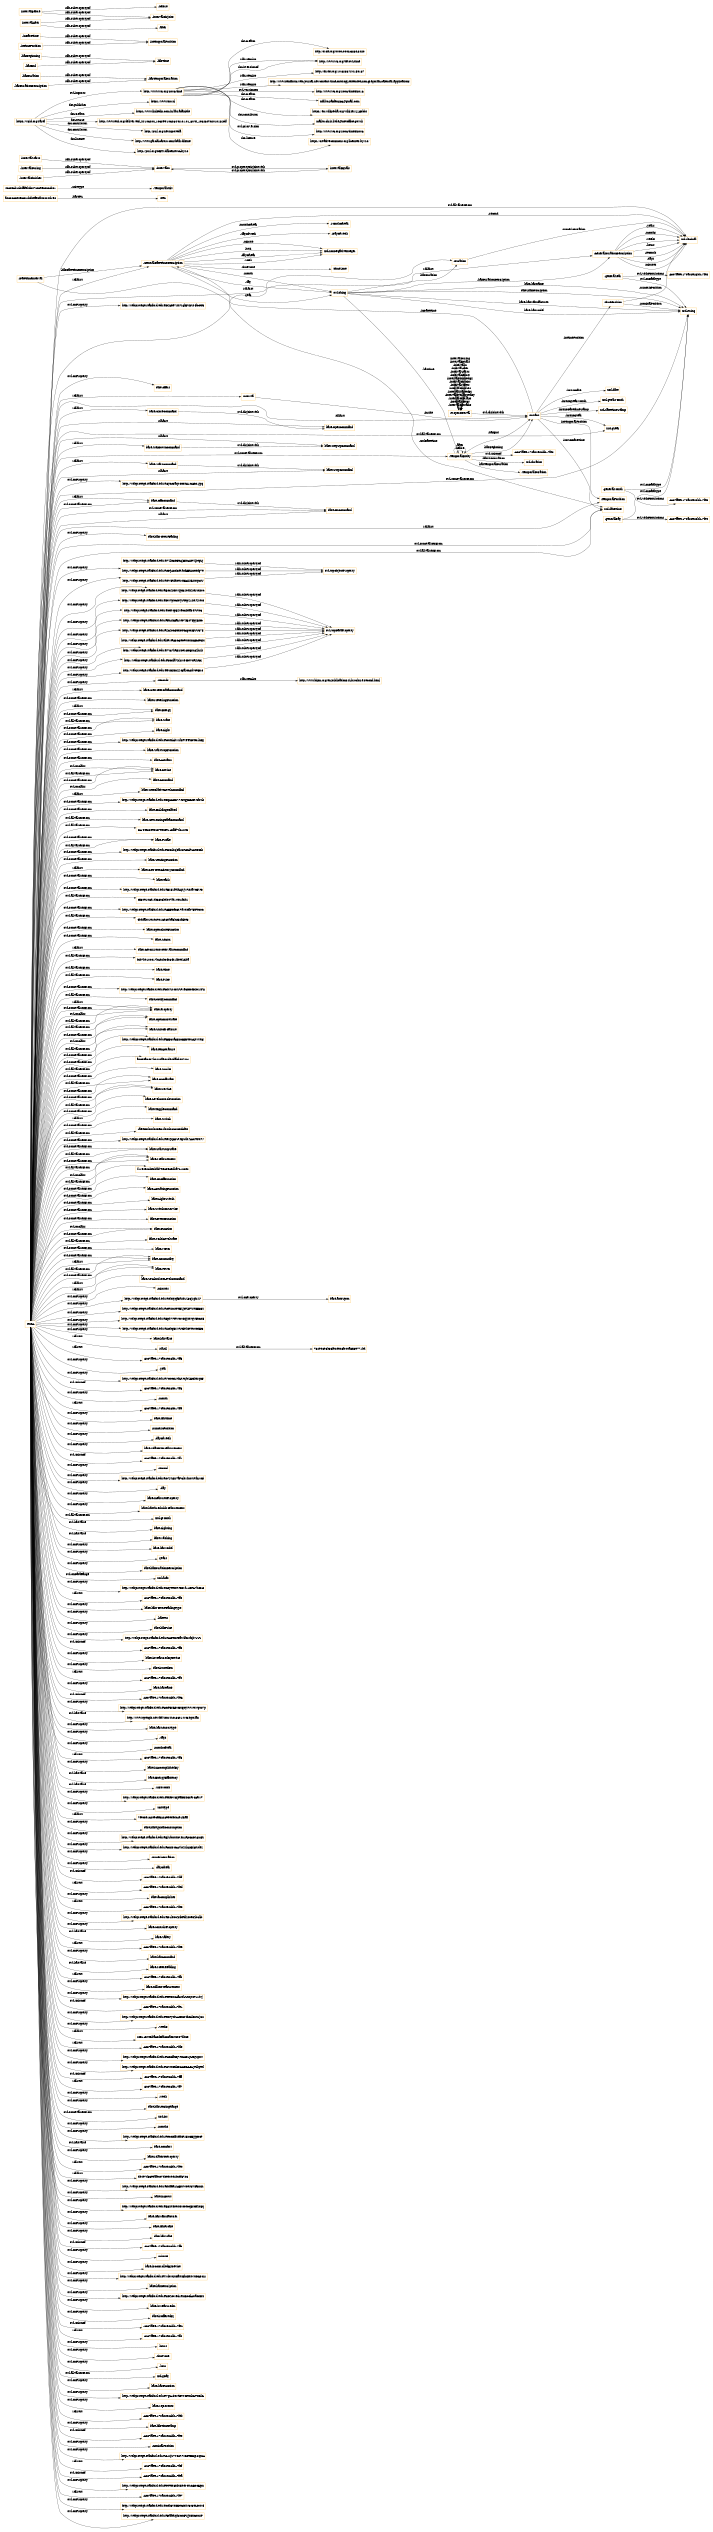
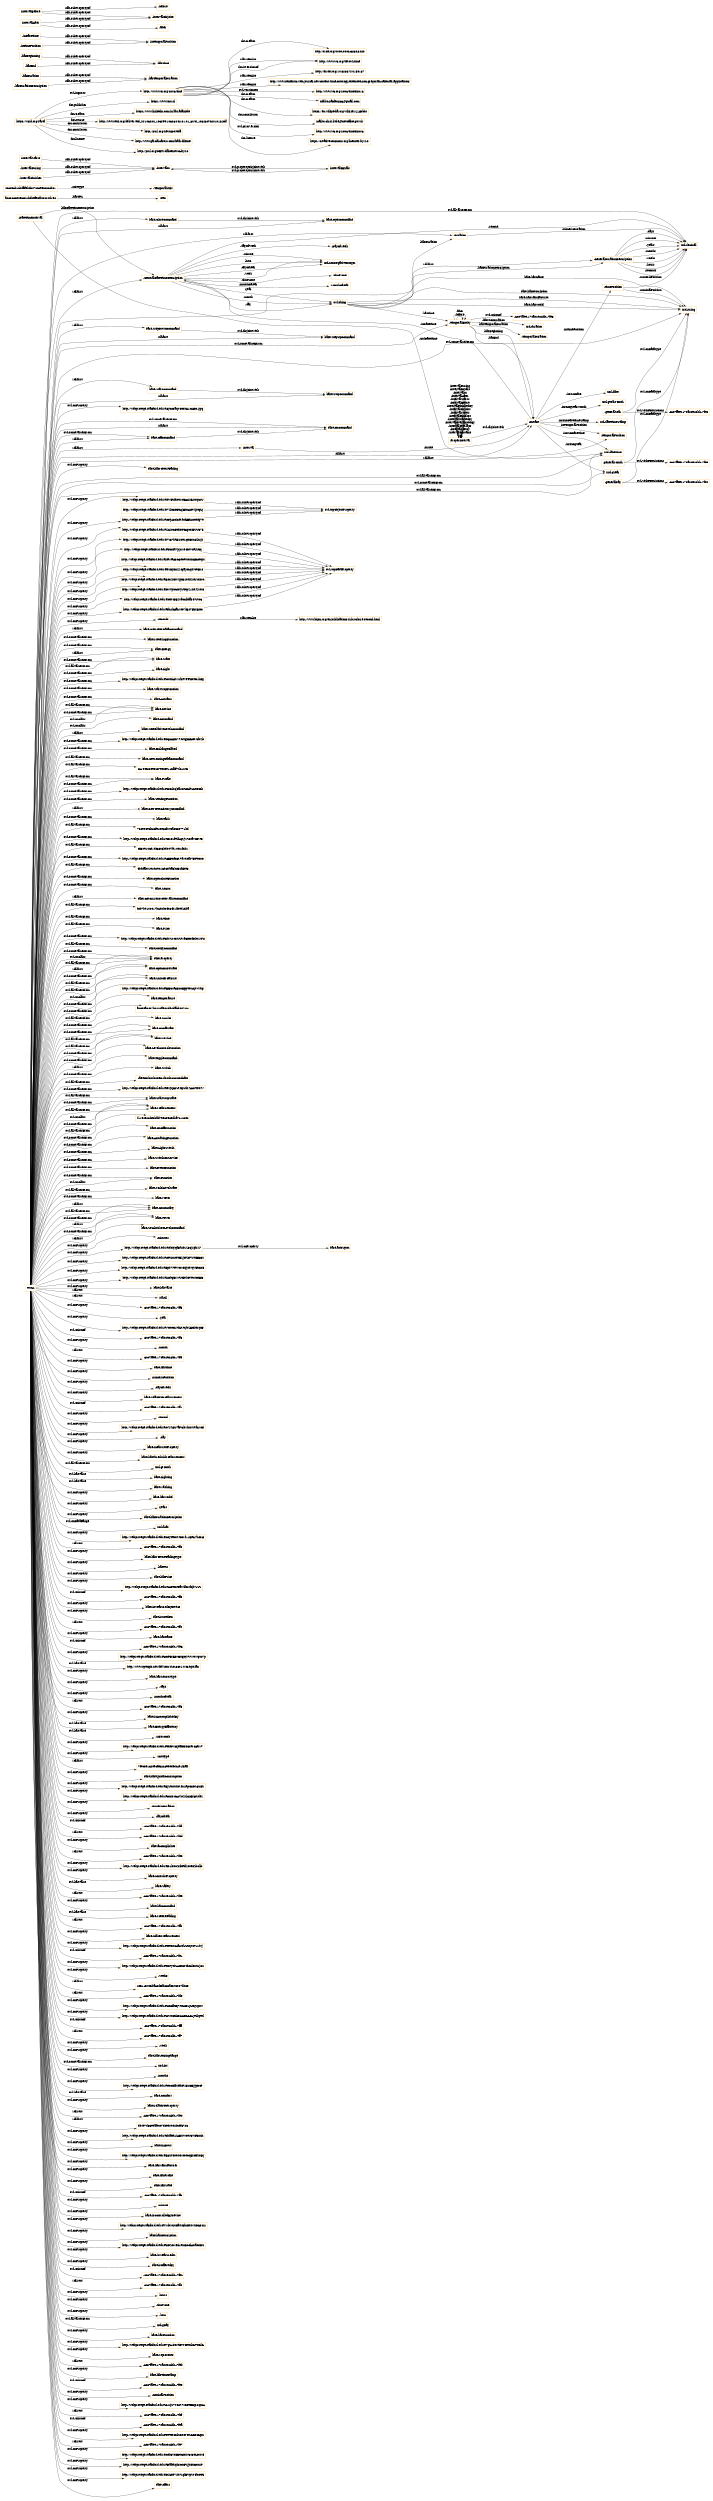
edge "rdf:nil" -> "73299898b86f92ee28f044a8569771bd": now "NULL" -> "73299898b86f92ee28f044a8569771bd"
